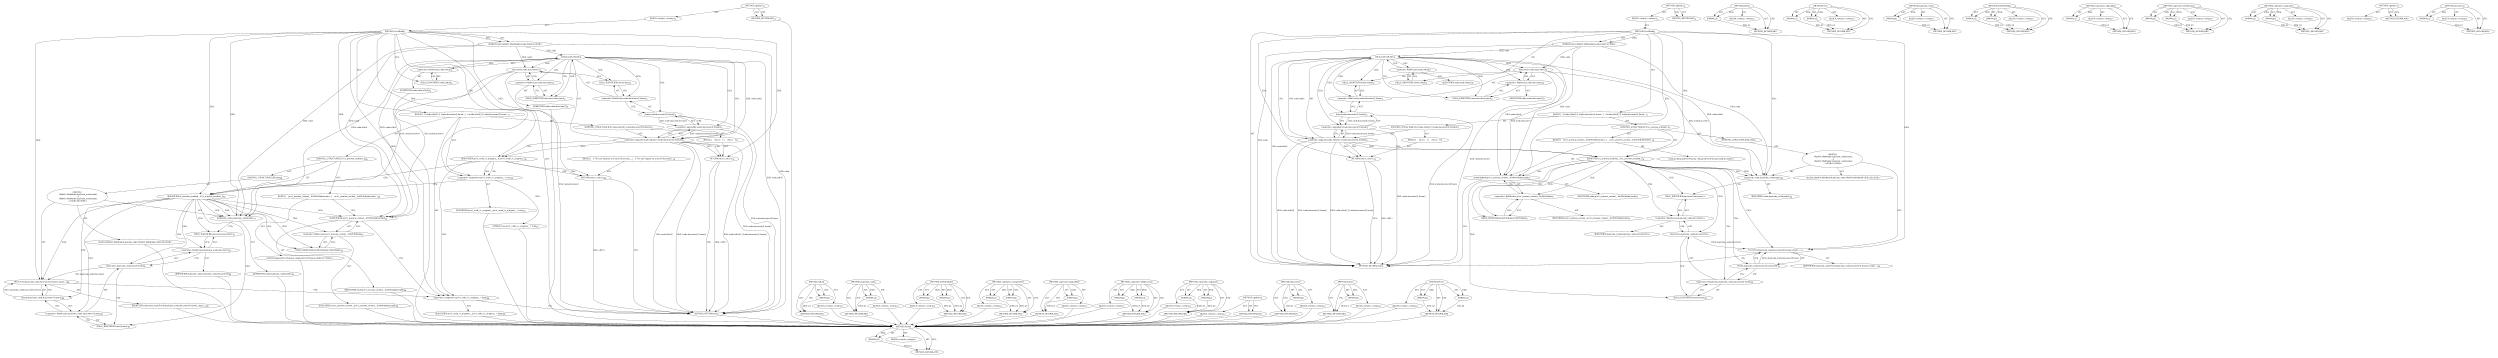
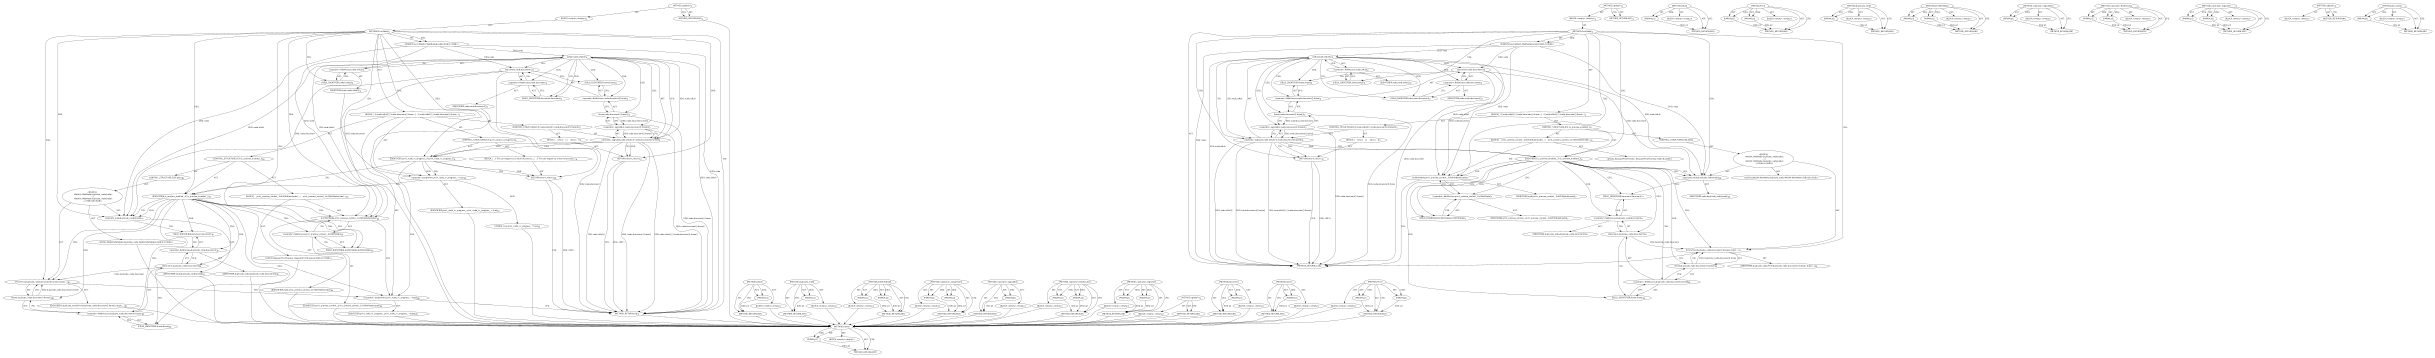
node "(CONTROL_STRUCTURE,IF,if (print_node_in_progress_))": added
